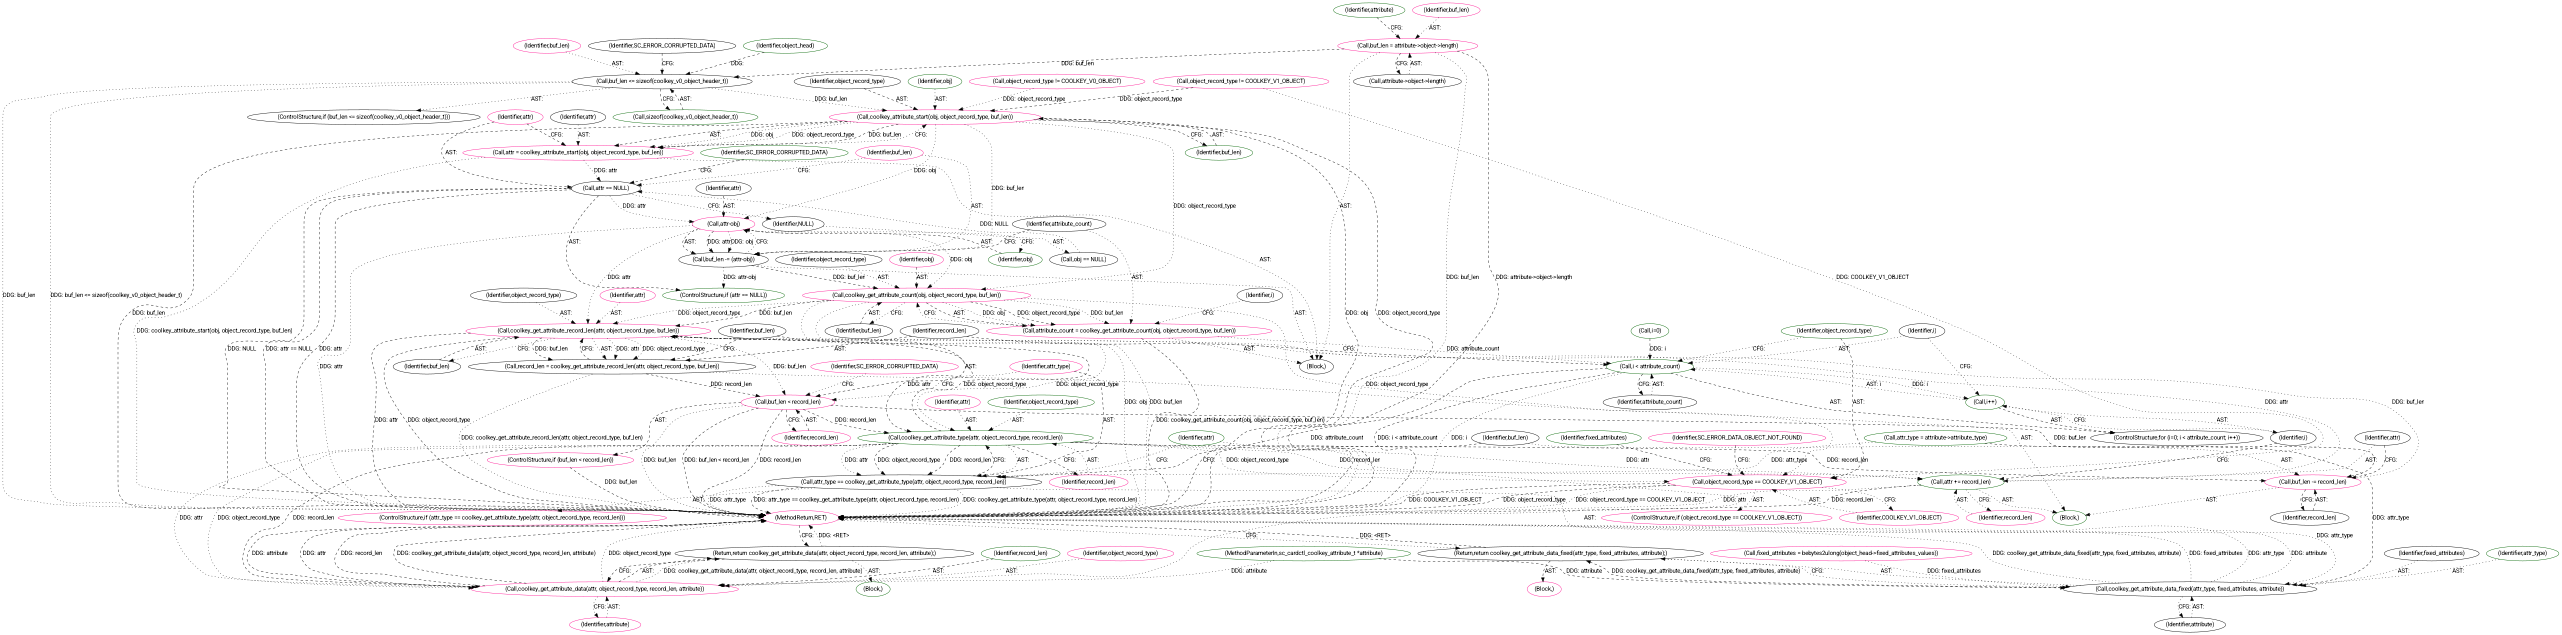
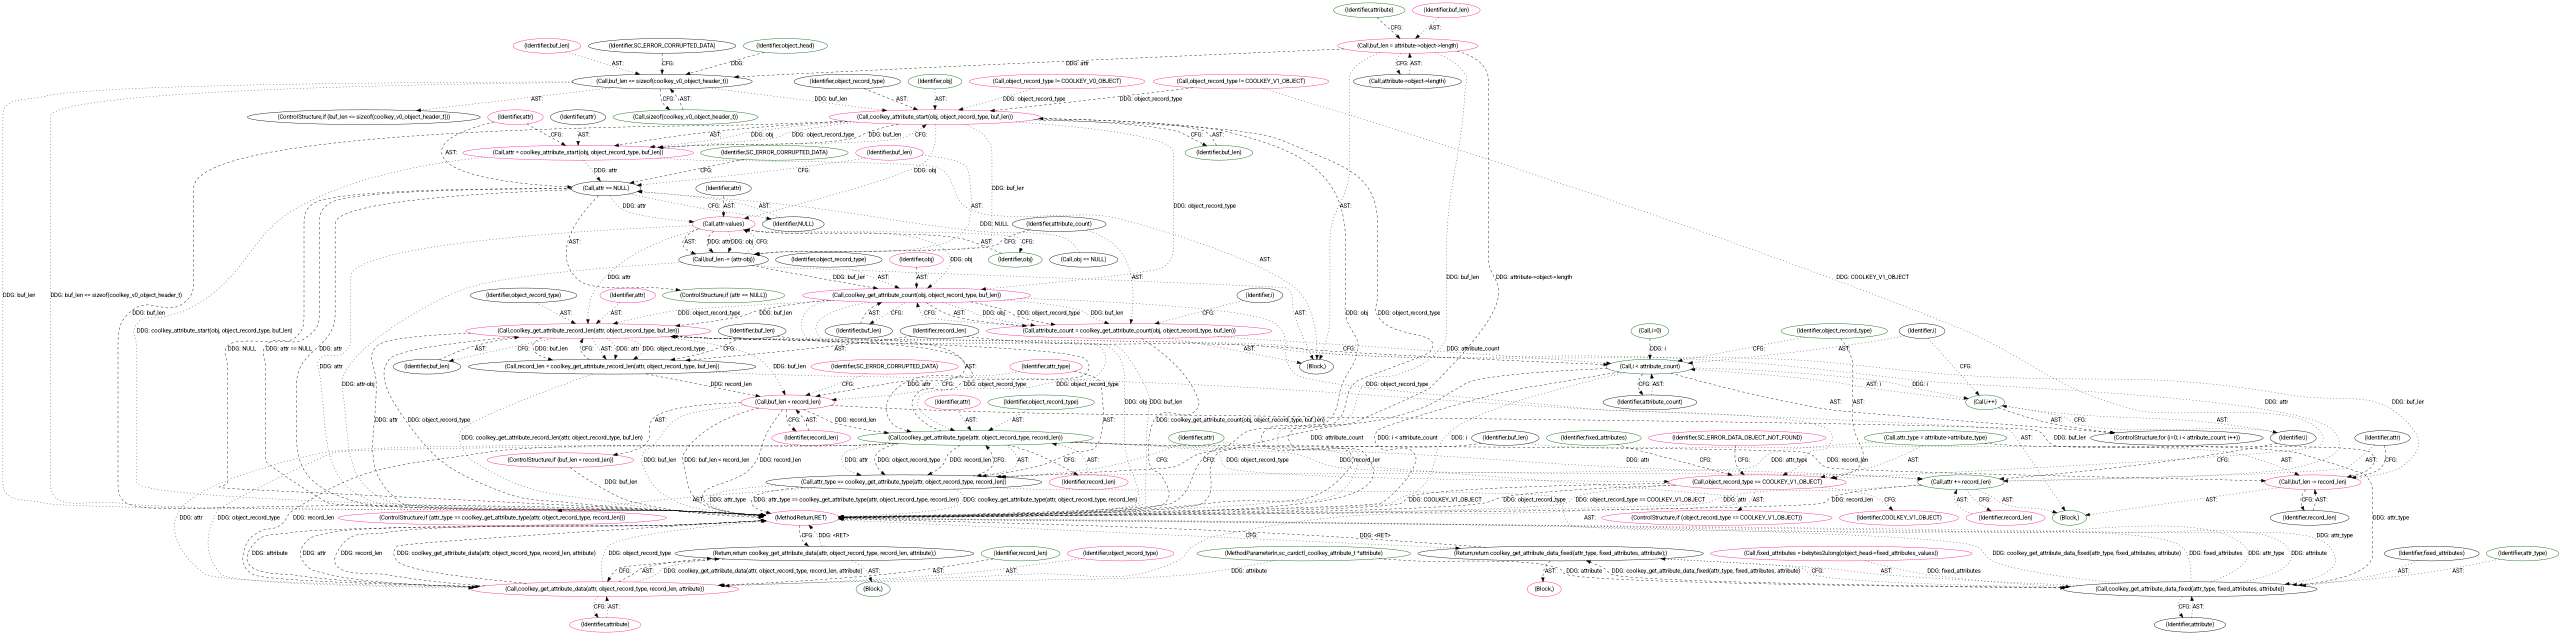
edge "(Call,buf_len = attribute->object->length)" -> "(Call,attribute->object->length)": style dashed -> dotted
edge "(Call,buf_len = attribute->object->length)" -> "(Call,buf_len <= sizeof(coolkey_v0_object_header_t))": label "DDG: buf_len" -> "DDG: attr"
node "(Call,attr-obj)": label "(Call,attr-obj)" -> "(Call,attr-values)"
edge "(Identifier,NULL)" -> "(Call,obj == NULL)": now "(Identifier,NULL)" -> "(Call,attr == NULL)"
edge "(Call,buf_len -= (attr-obj))" -> "(ControlStructure,if (attr == NULL))": now "(Call,buf_len -= (attr-obj))" -> "(MethodReturn,RET)"
edge "(Identifier,COOLKEY_V1_OBJECT)" -> "(Call,object_record_type == COOLKEY_V1_OBJECT)": now "(Call,attr_type = attribute->attribute_type)" -> "(Call,object_record_type == COOLKEY_V1_OBJECT)"
